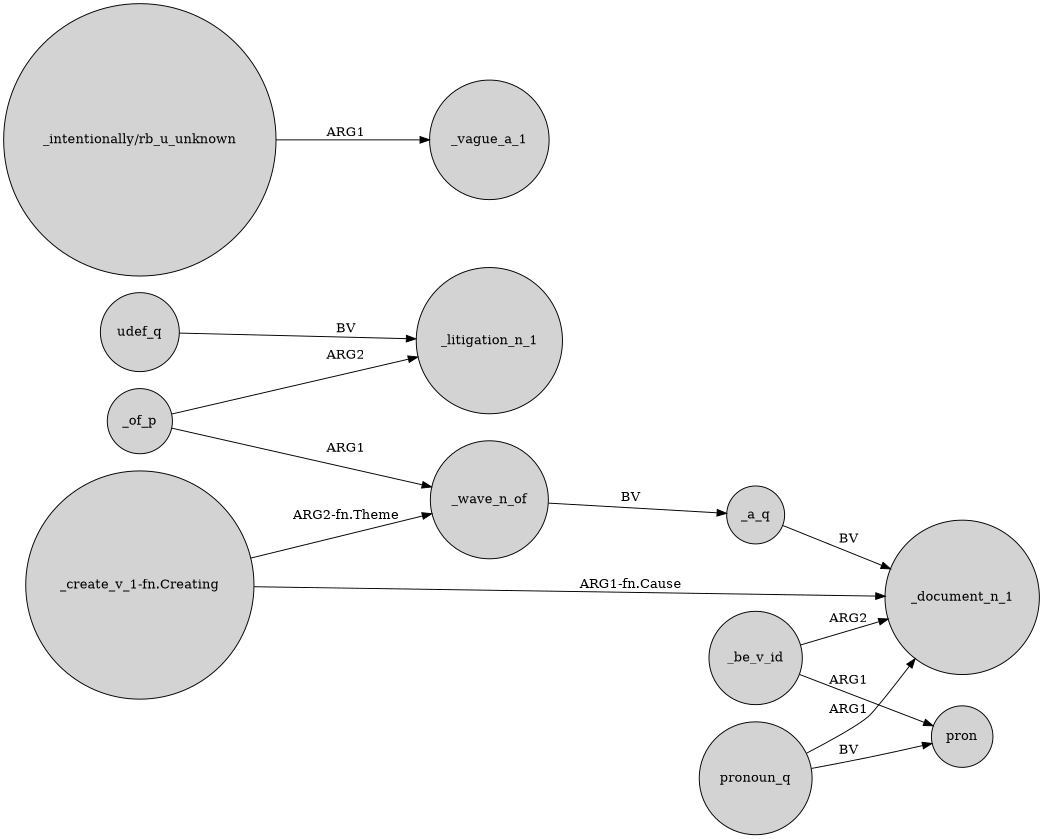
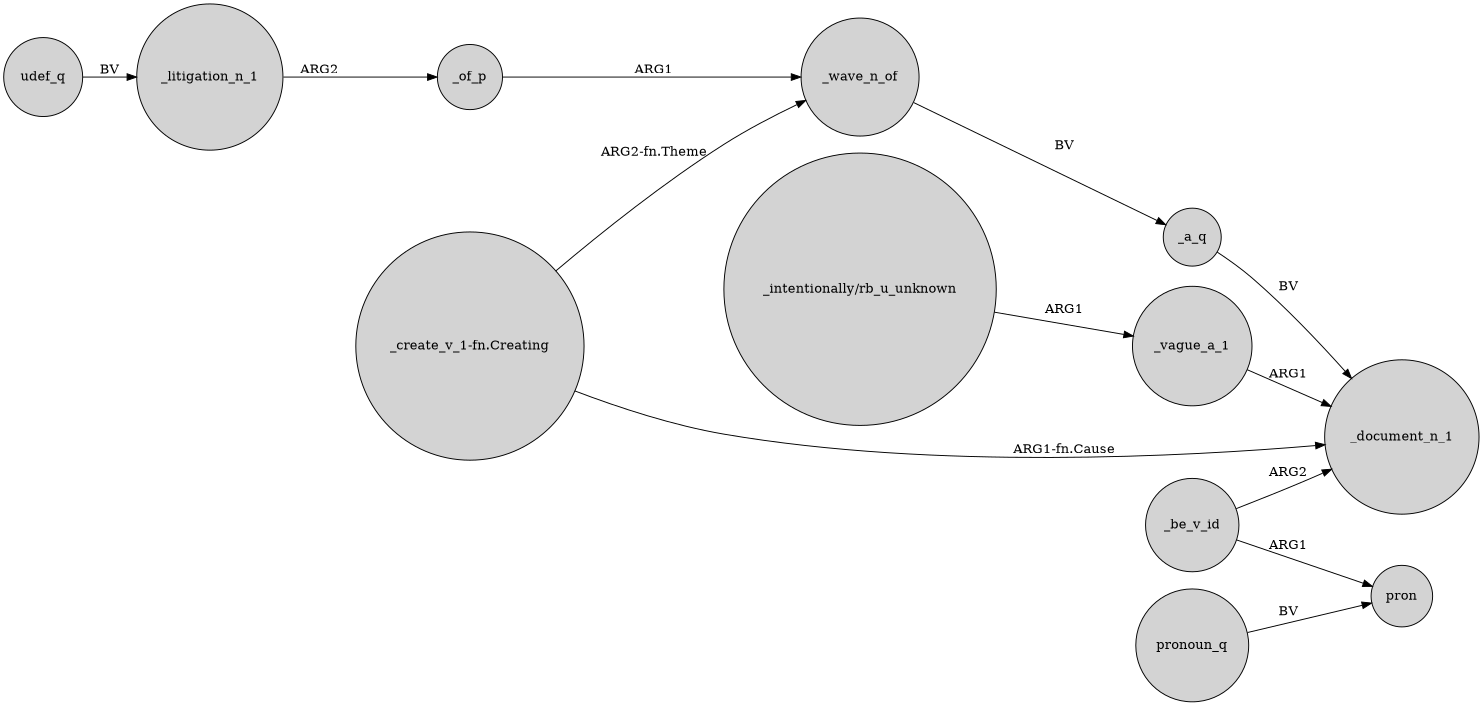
edge "_of_p" -> "_litigation_n_1": reversed
edge "pronoun_q" -> "_document_n_1": now "_vague_a_1" -> "_document_n_1"
